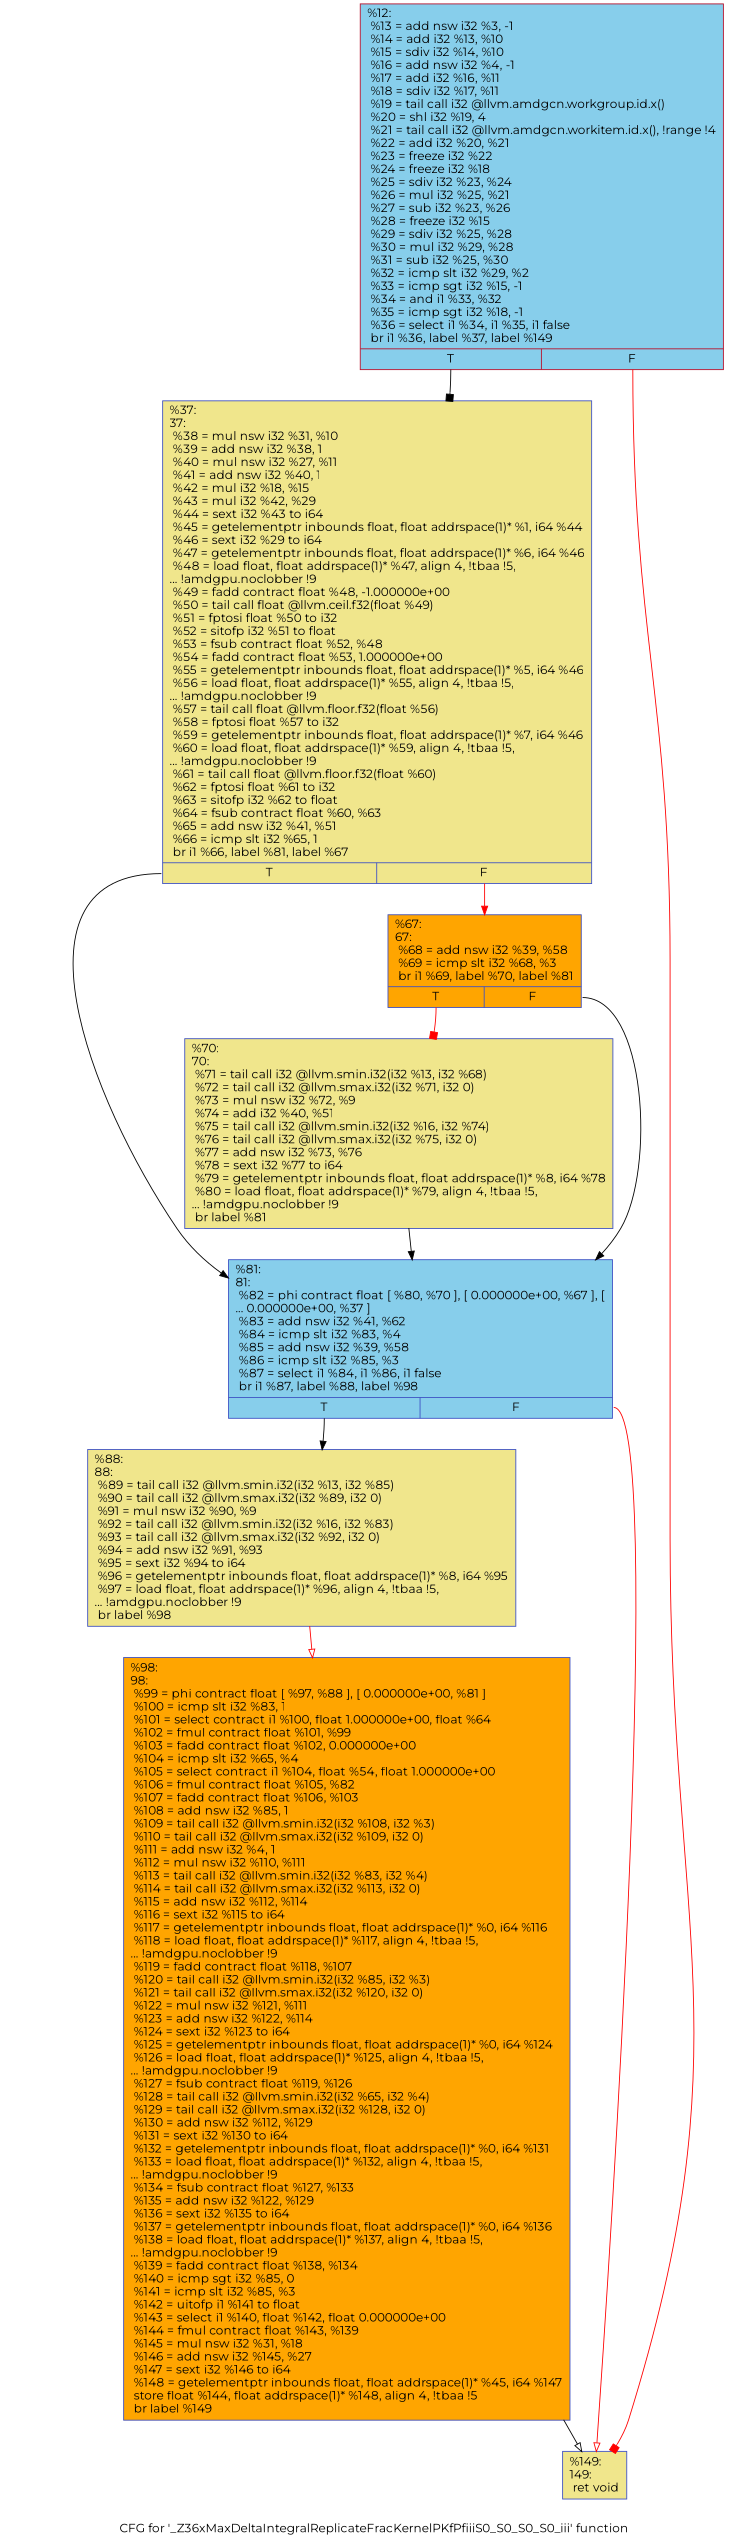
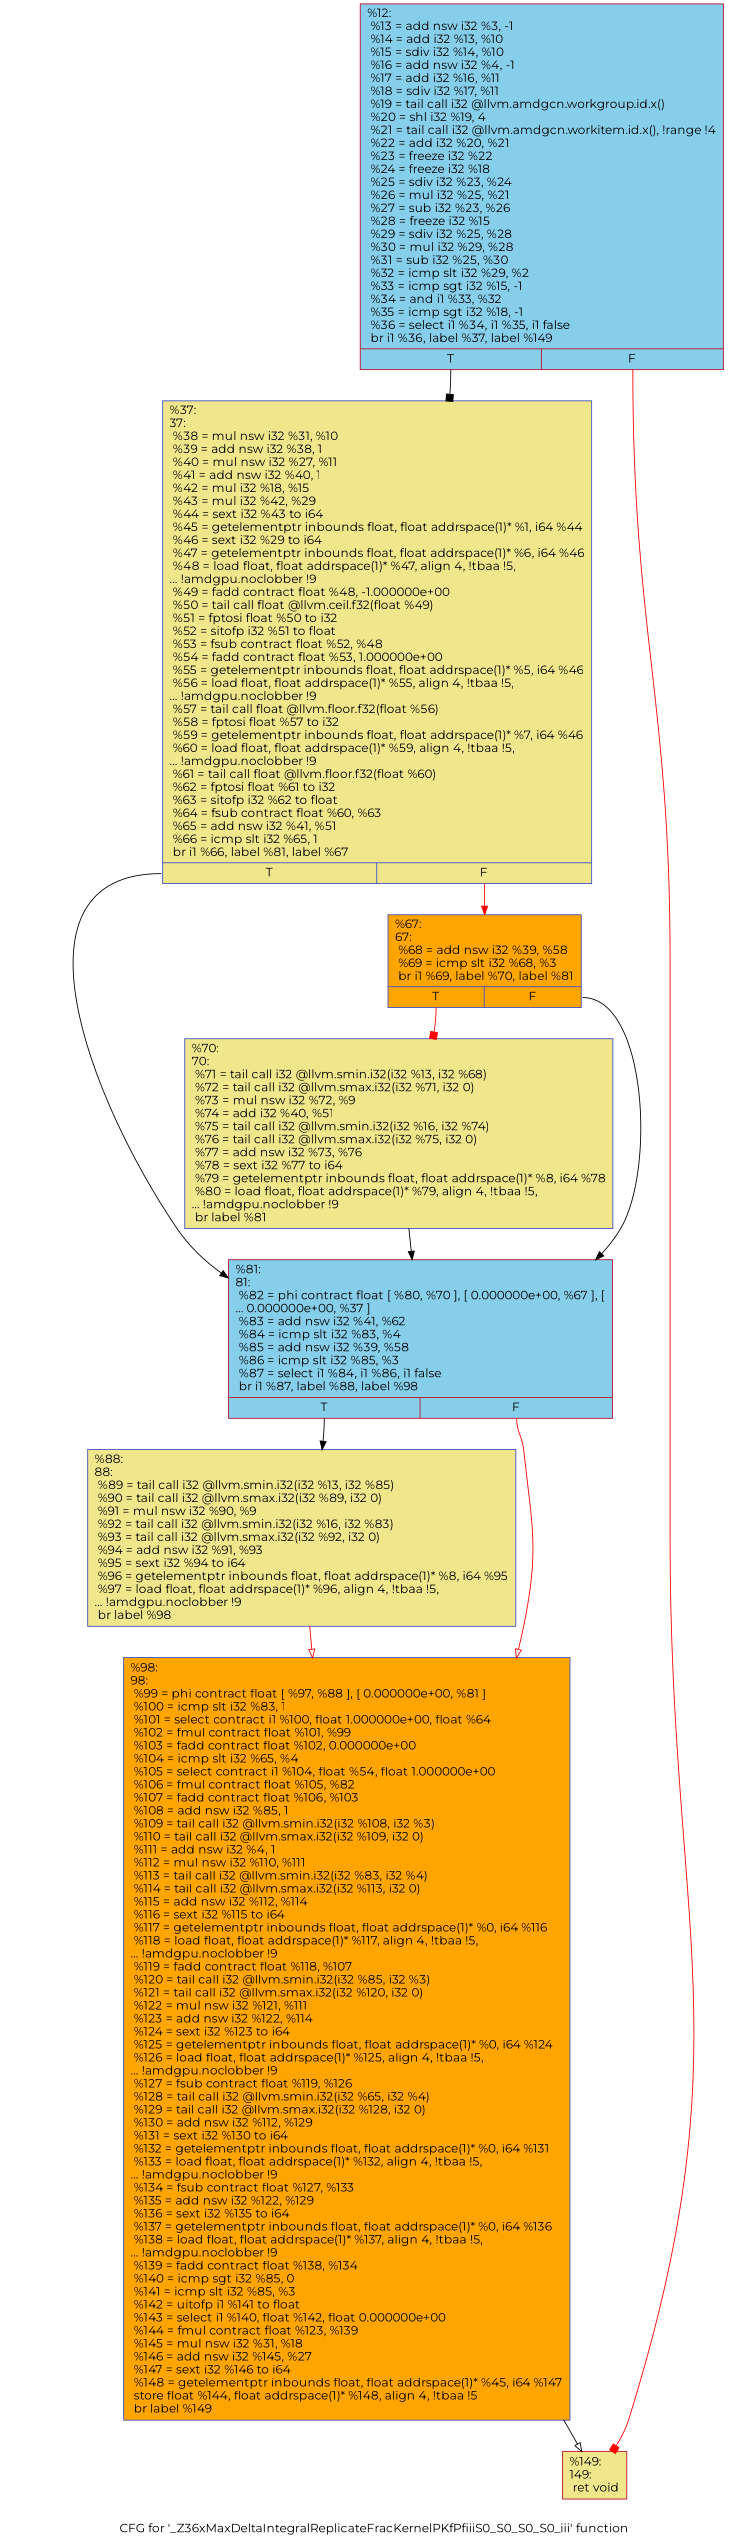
node "%81:": color #3d50c3ff -> #b70d28ff
edge "%81:" -> "%149:": now "%81:" -> "%98:"
node "%98:": text "%144 = fmul contract float %143, %139" -> "%144 = fmul contract float %123, %139"
node "%149:": color #3d50c3ff -> #b70d28ff
